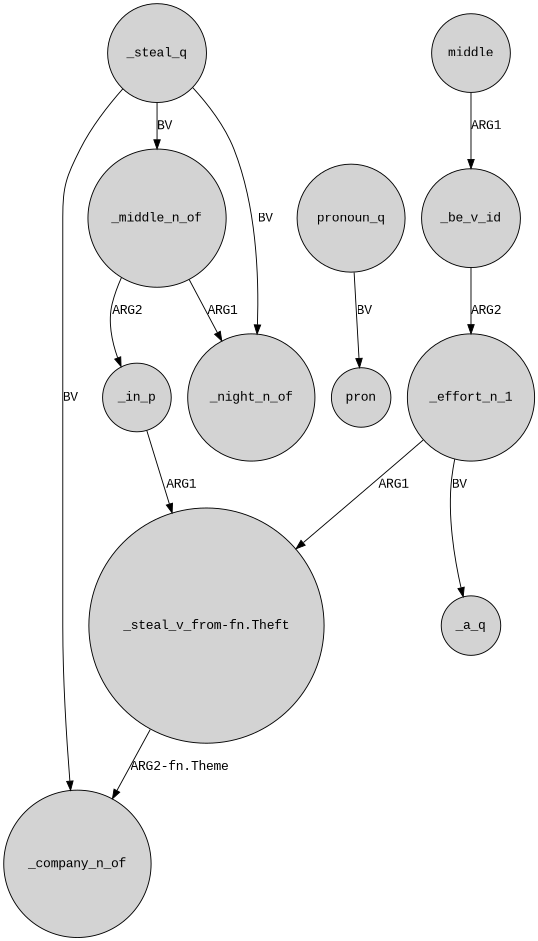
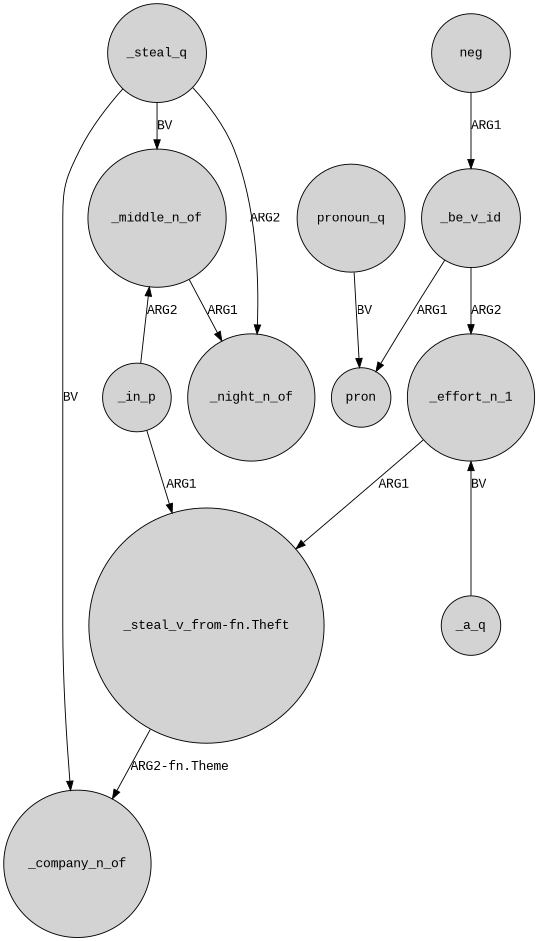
node "middle": label "middle" -> "neg"
edge "_steal_q" -> "_night_n_of": label "BV" -> "ARG2"
edge "_be_v_id" -> "pron": added, label "ARG1"
edge "_middle_n_of" -> "_in_p": reversed
edge "_effort_n_1" -> "_a_q": reversed
